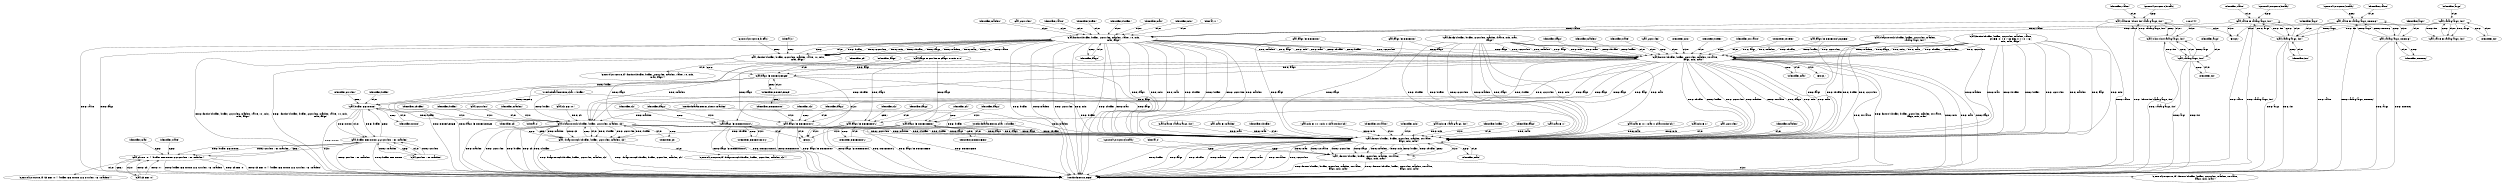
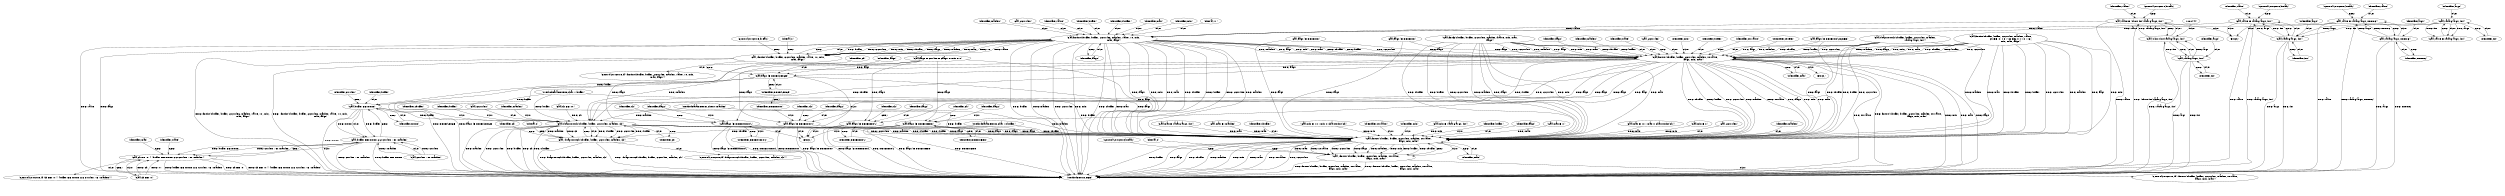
edge "(MethodParameterIn,char **buffer)" -> "(Call,buffer == NULL)": label "DDG: LLONG" -> "DDG: buffer"
edge "(Call,buffer == NULL && currlen >= *maxlen)" -> "(Call,currlen >= *maxlen)": removed, label "CFG:"
